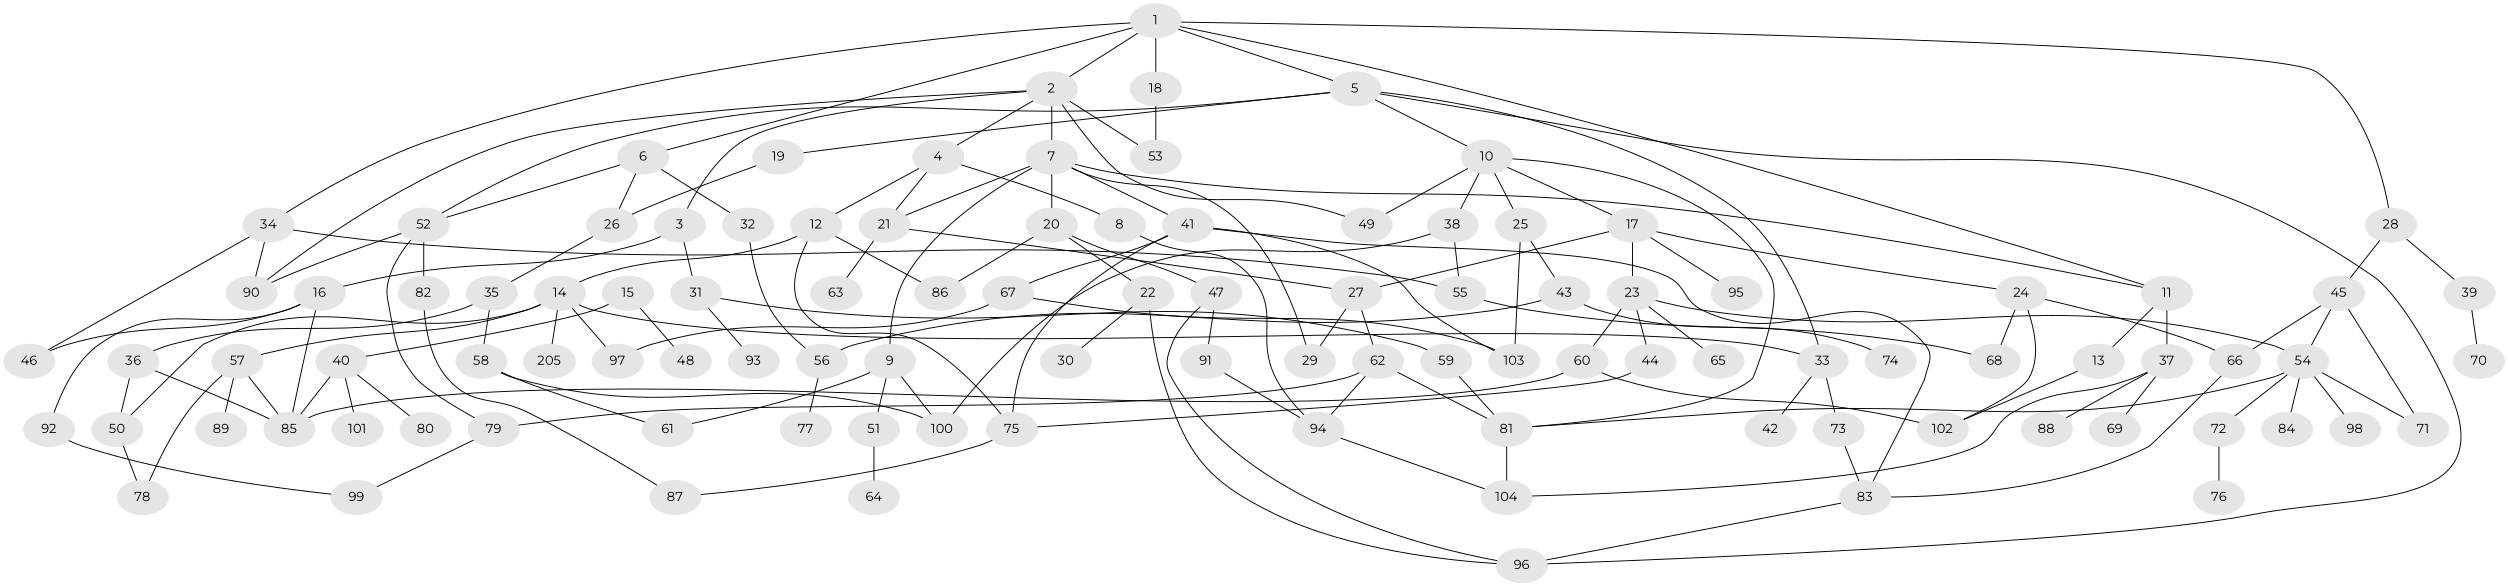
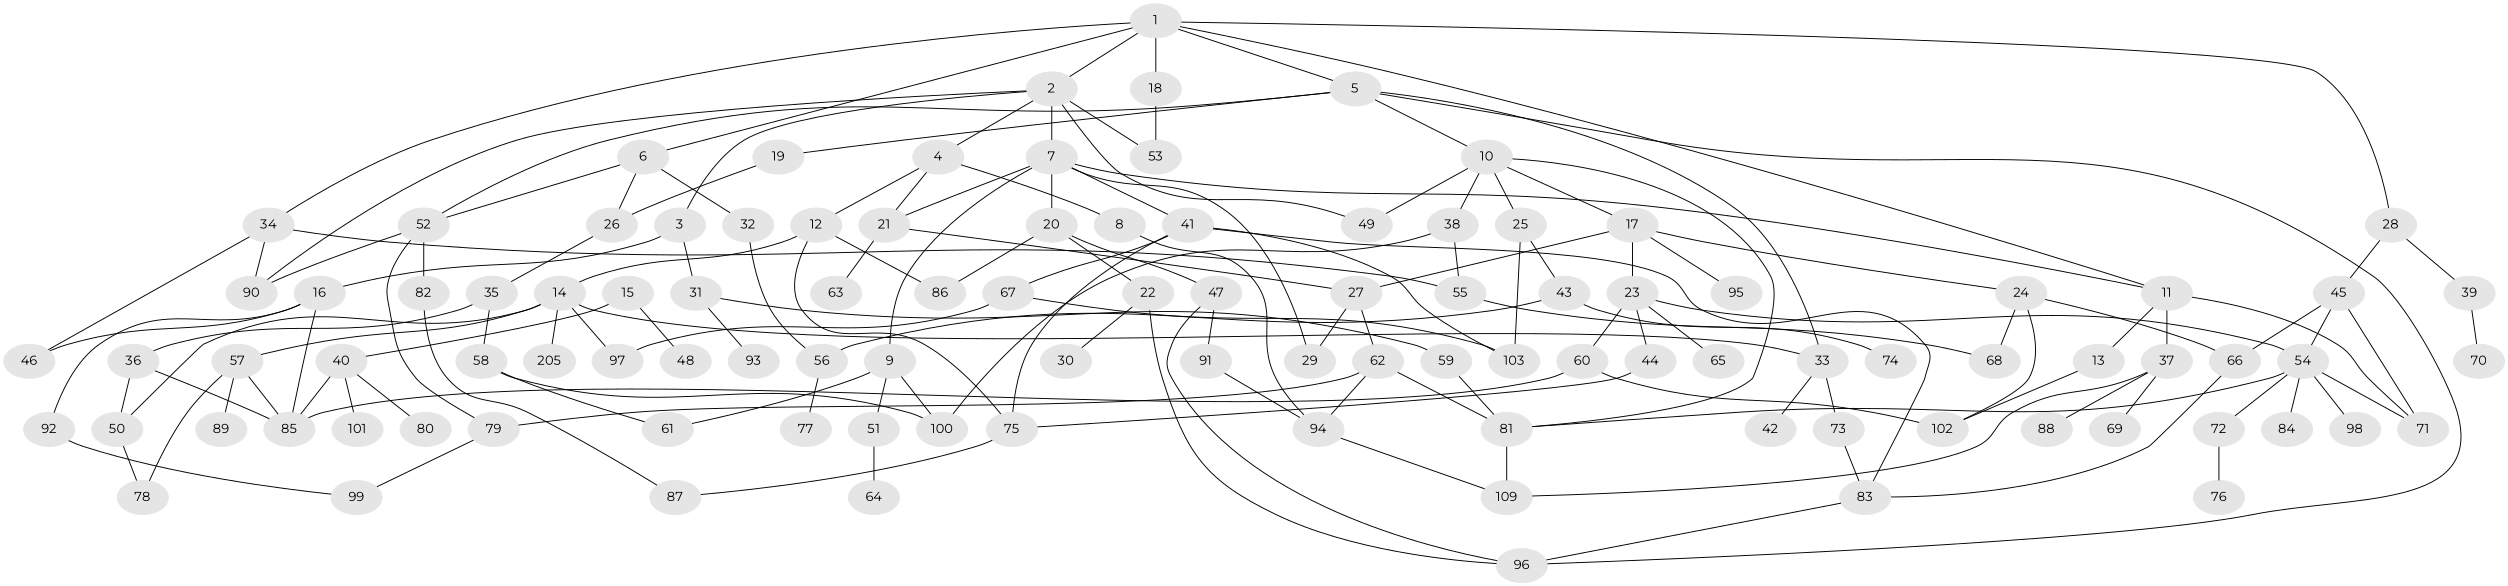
edge "11" -- "71": added
node "104": label "104" -> "109"
